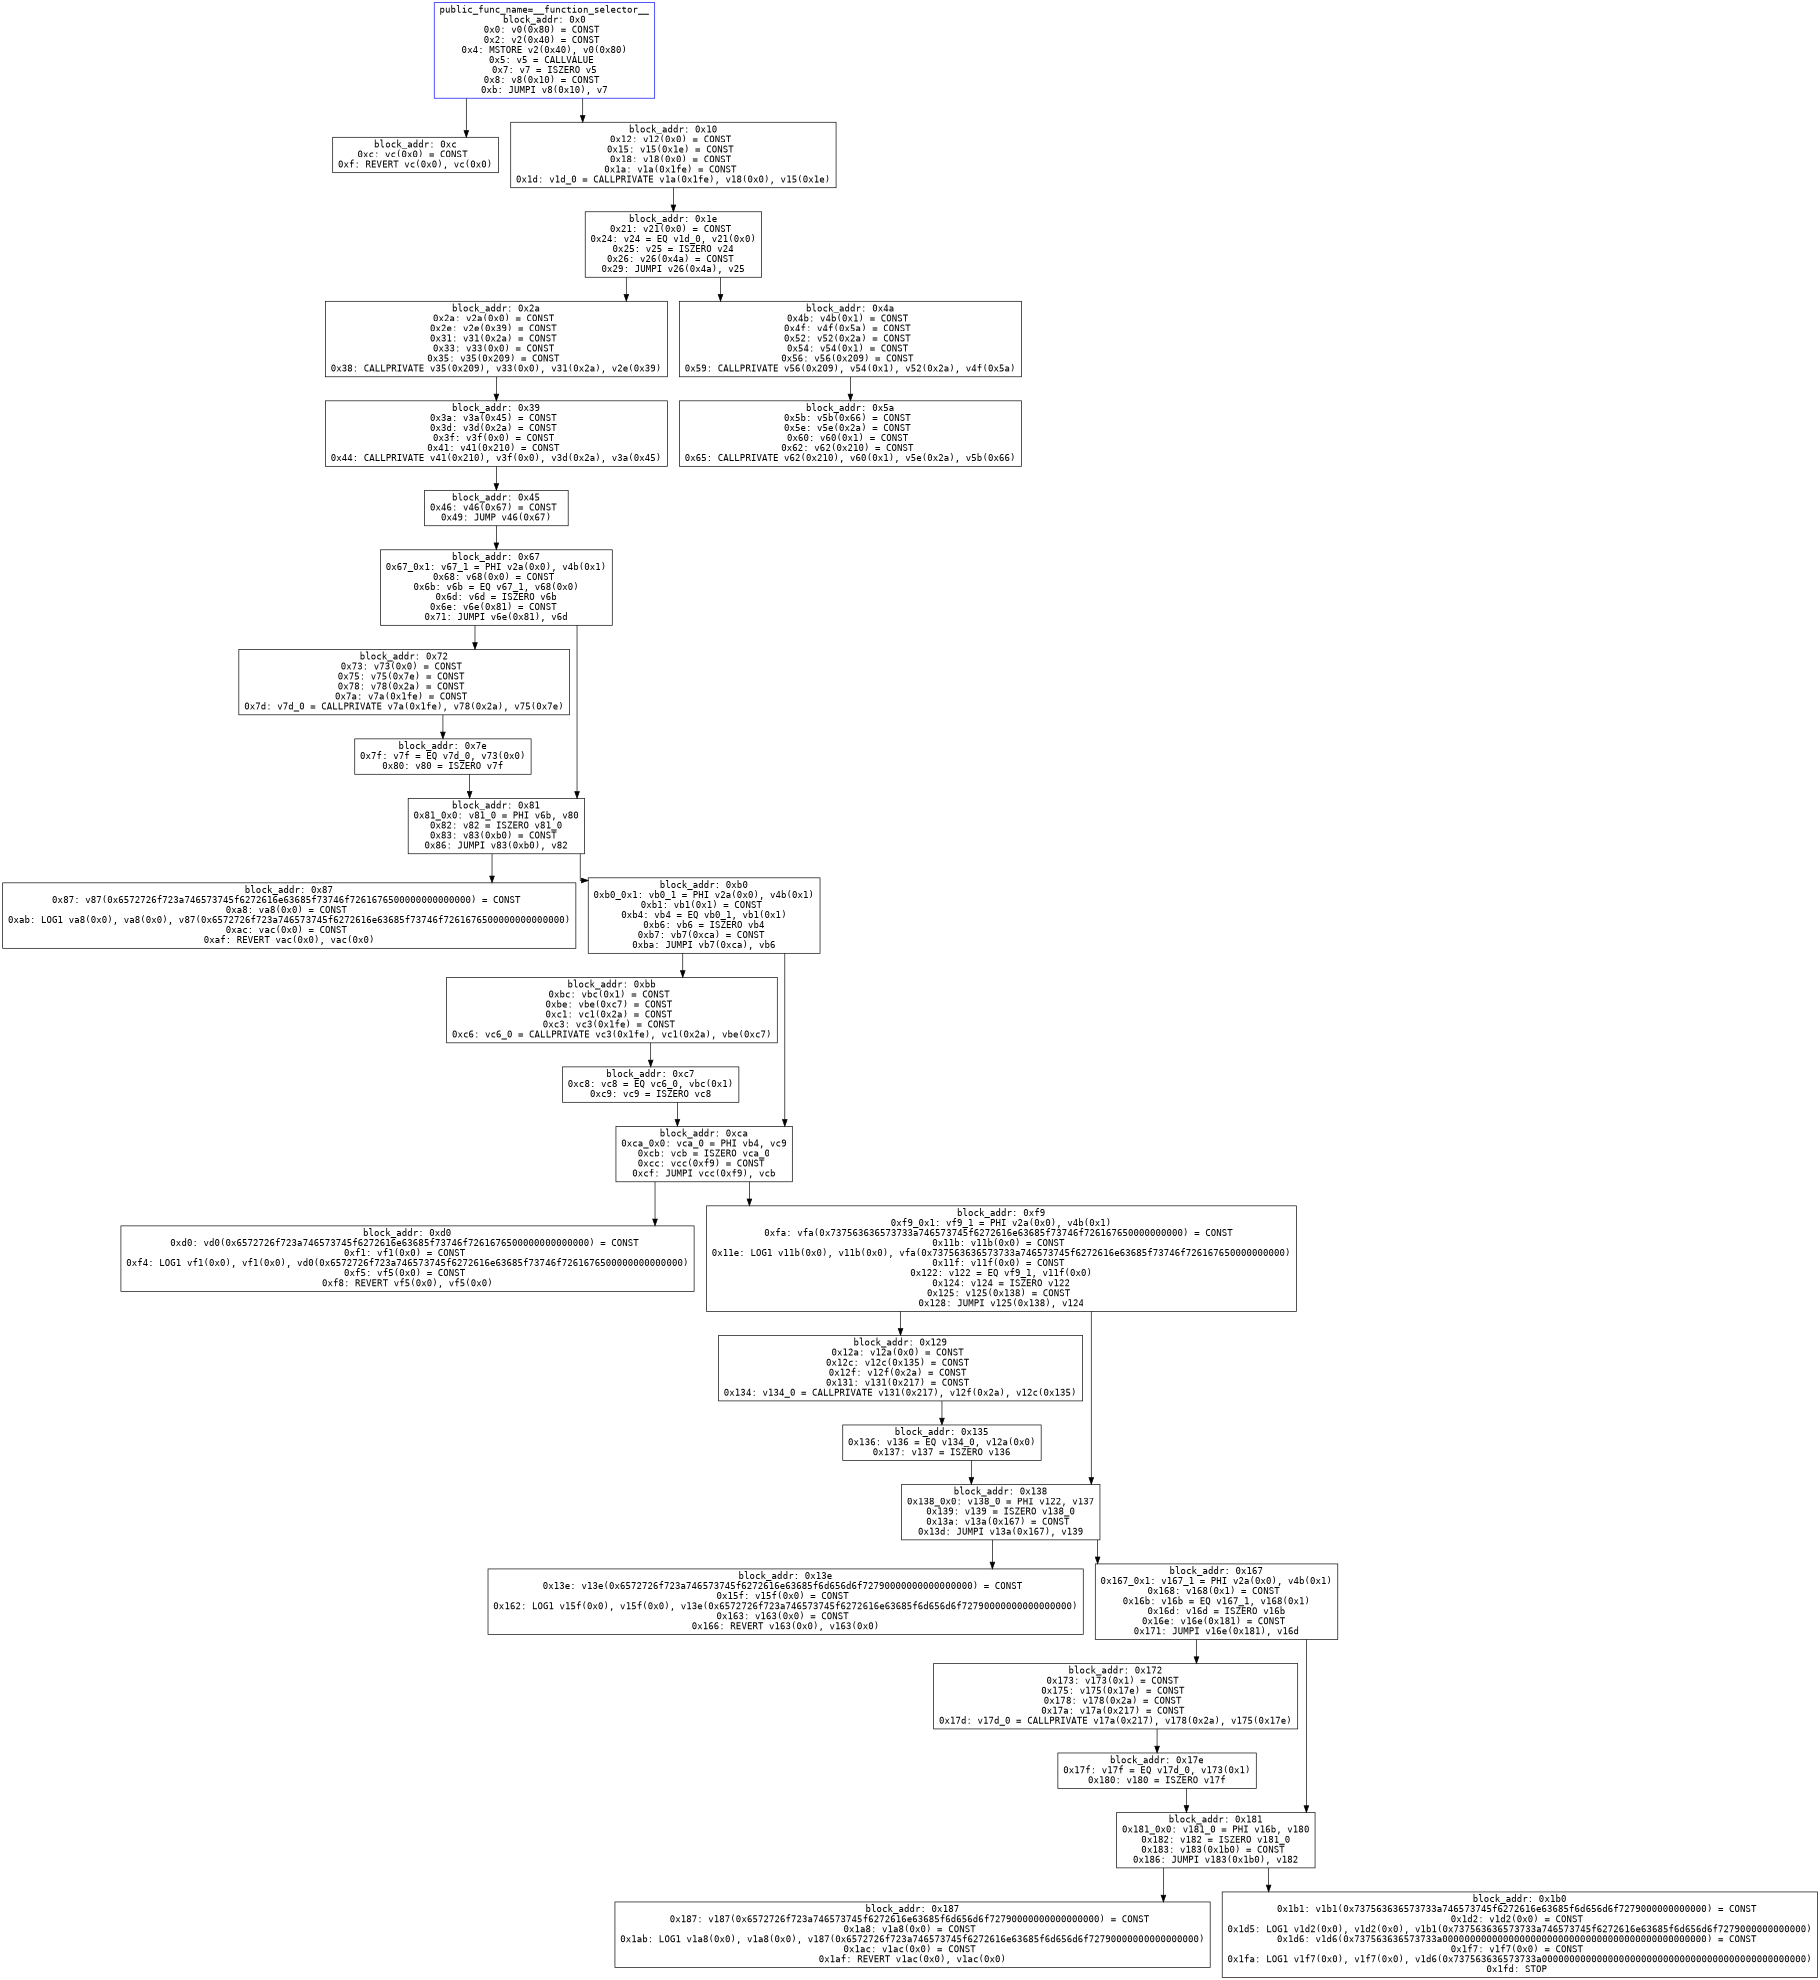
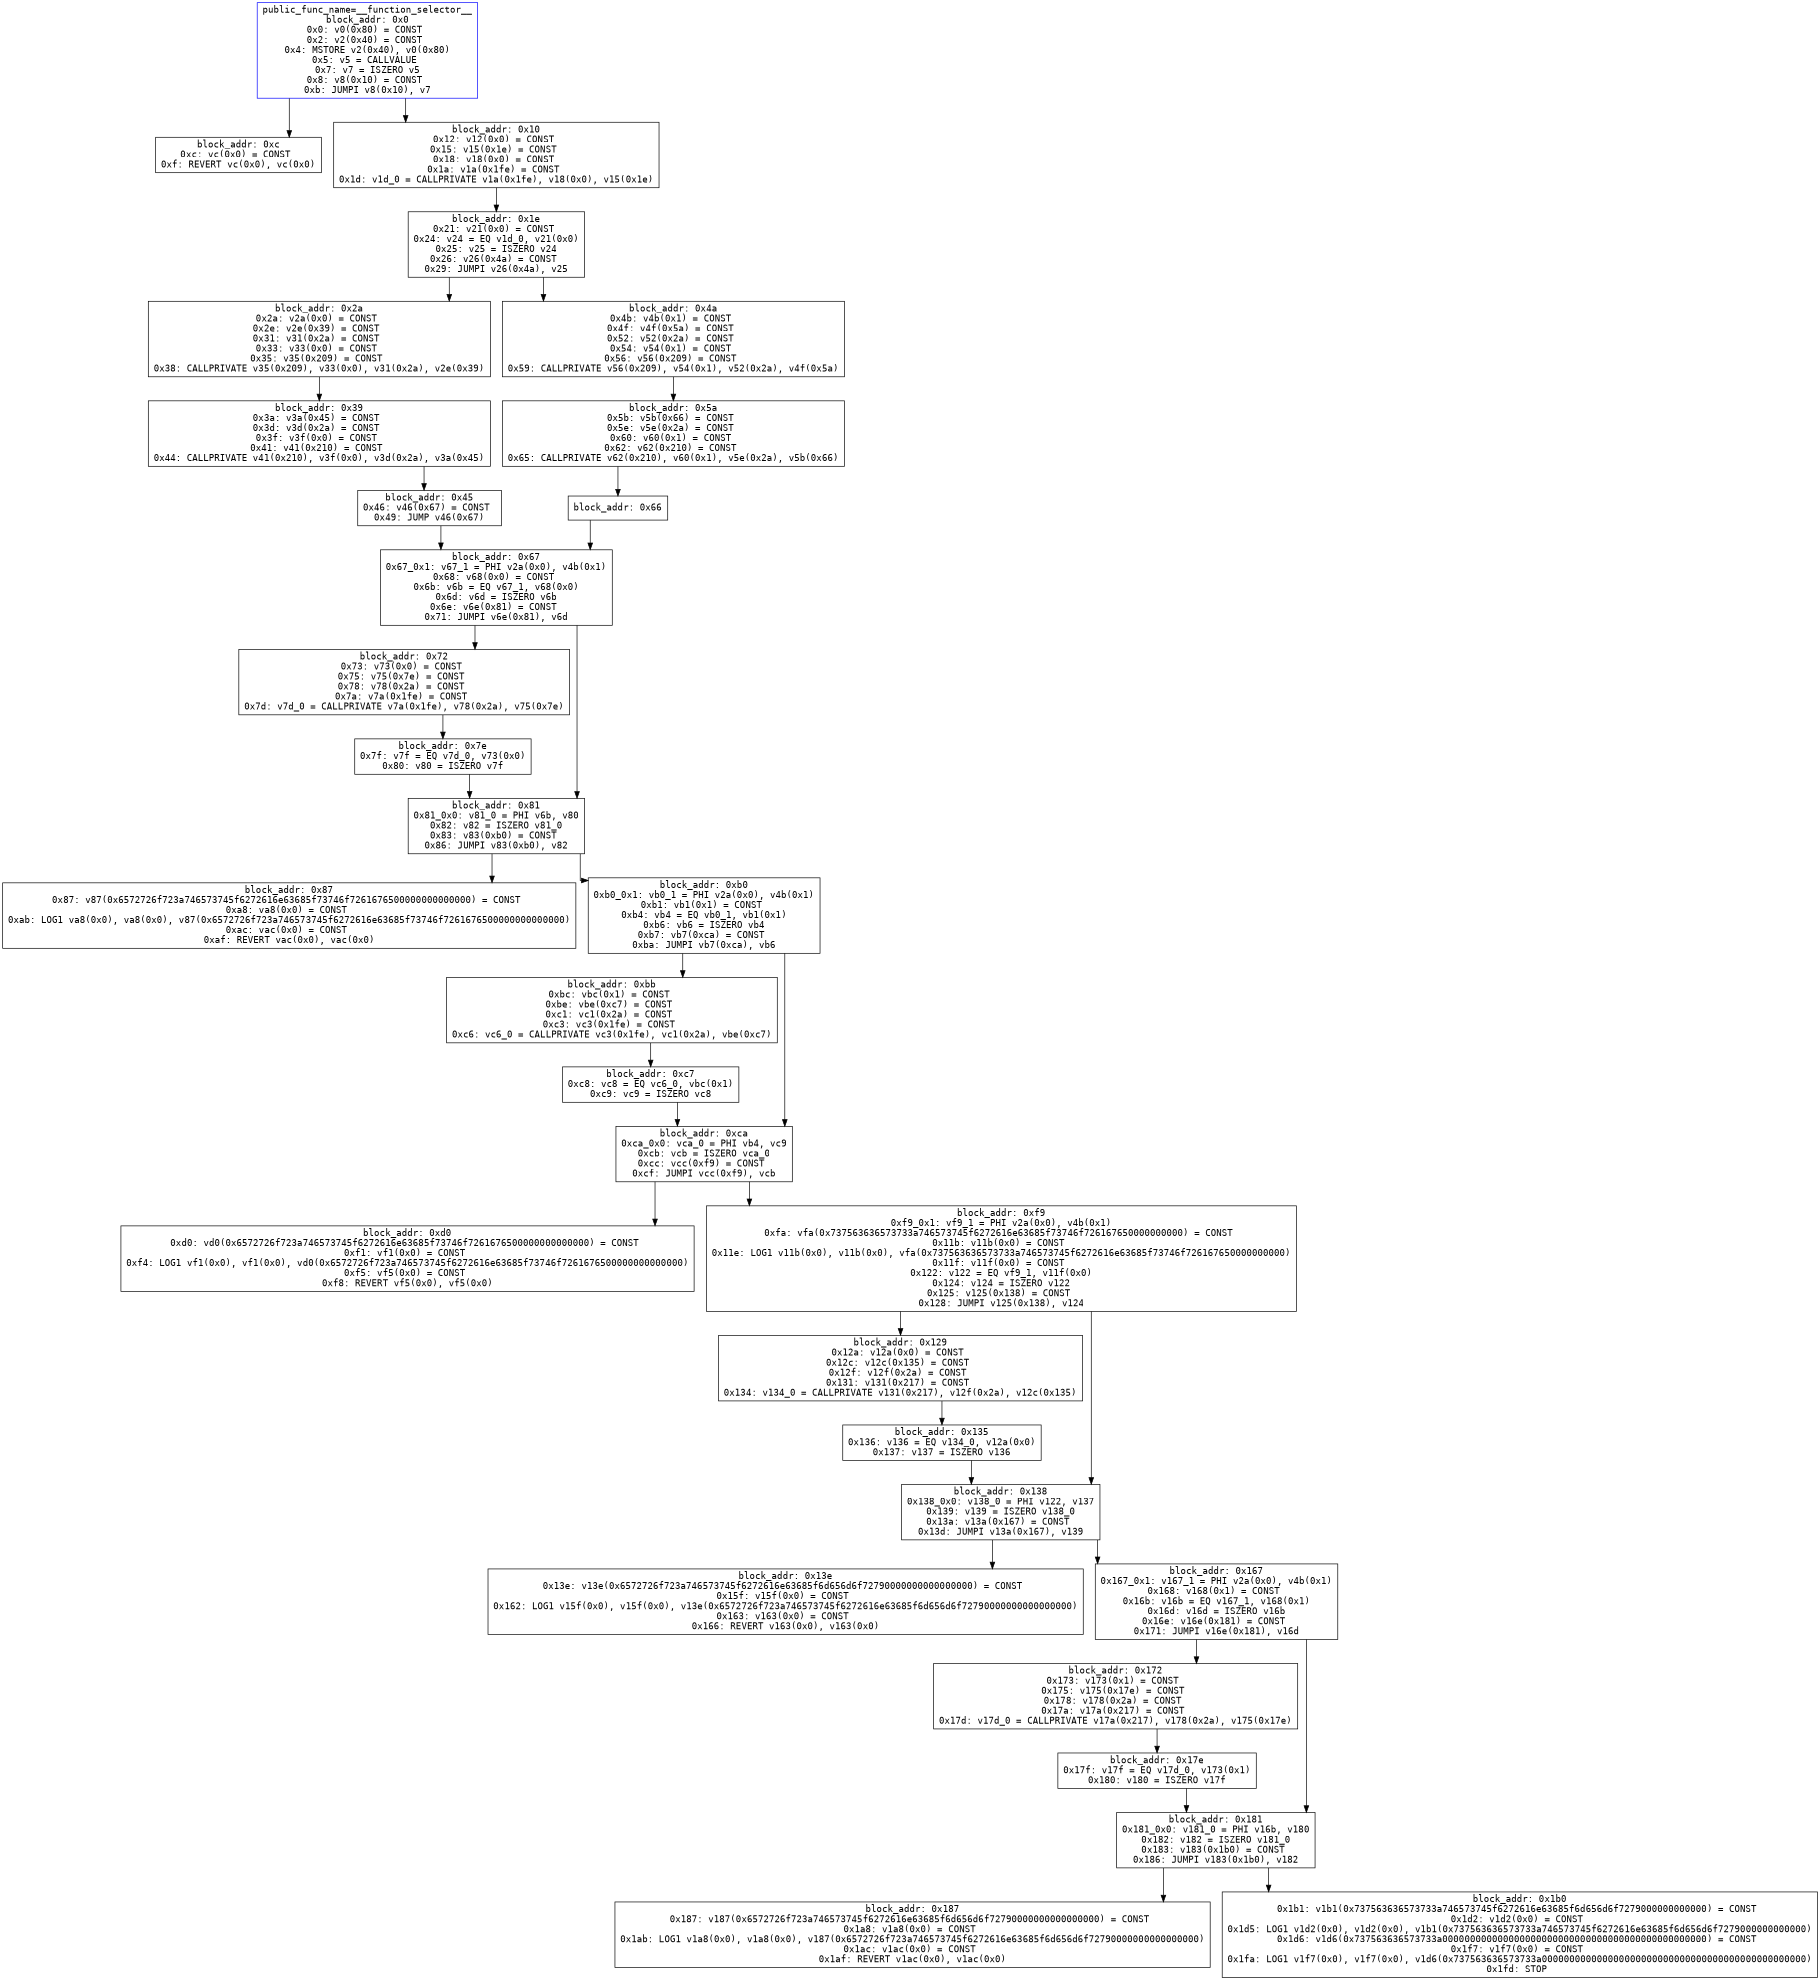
node "block_addr: 0x66": added
